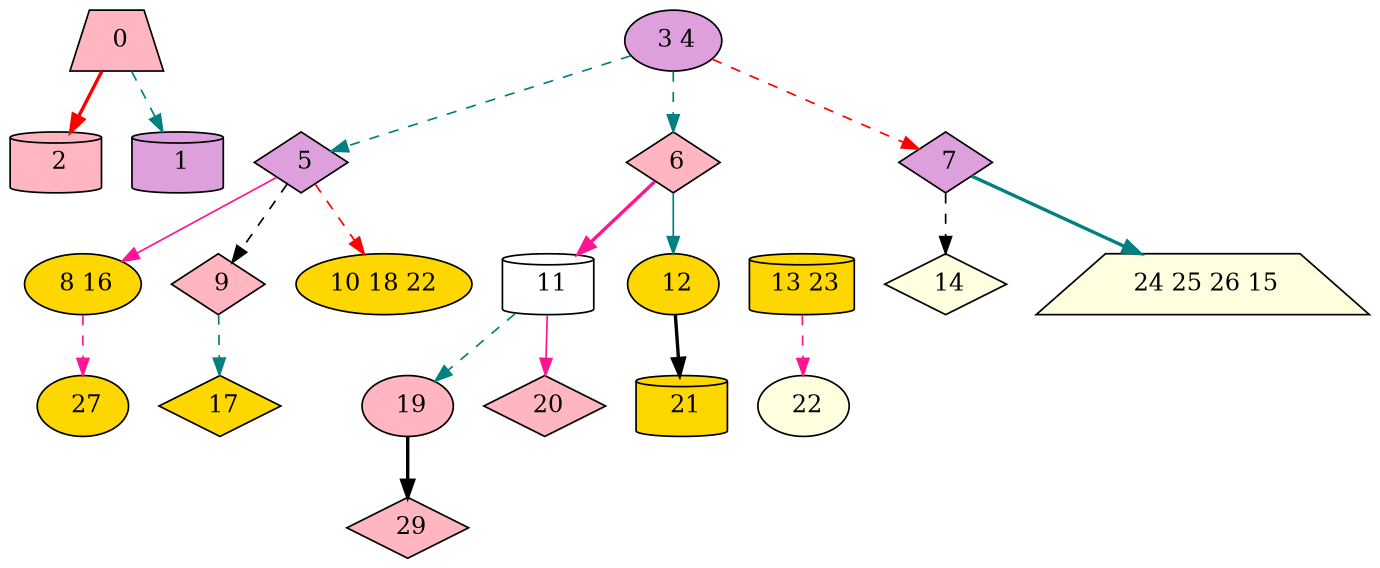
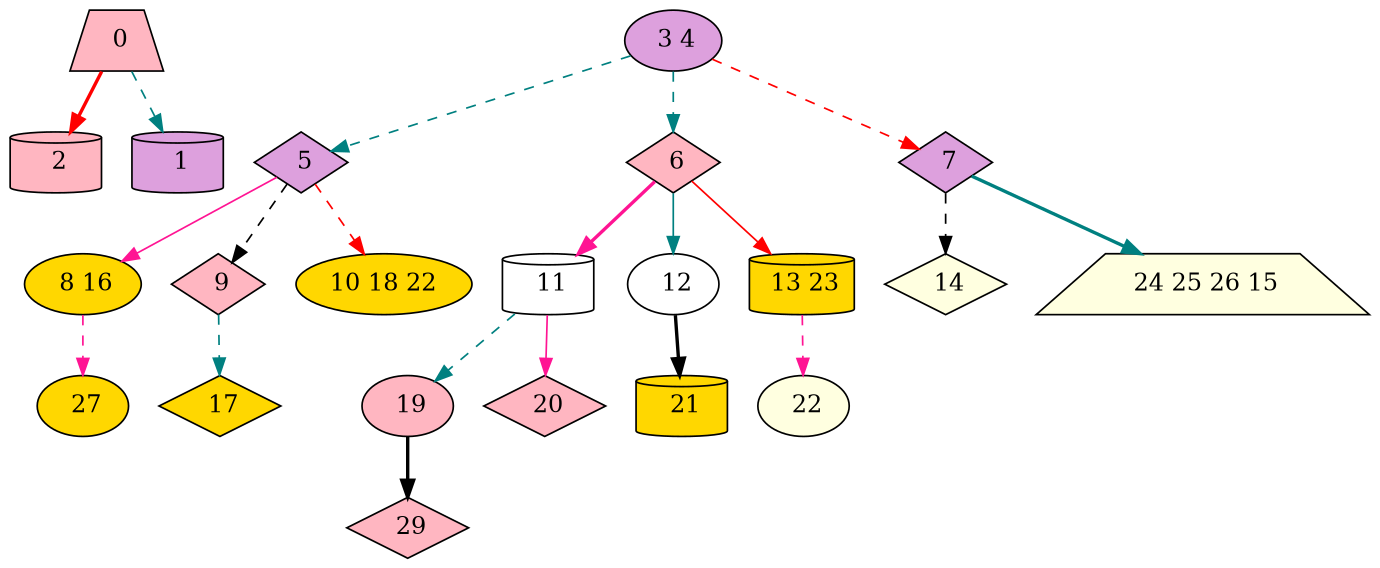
edge "6" -> "13 23": added
node "12": fillcolor gold -> white
